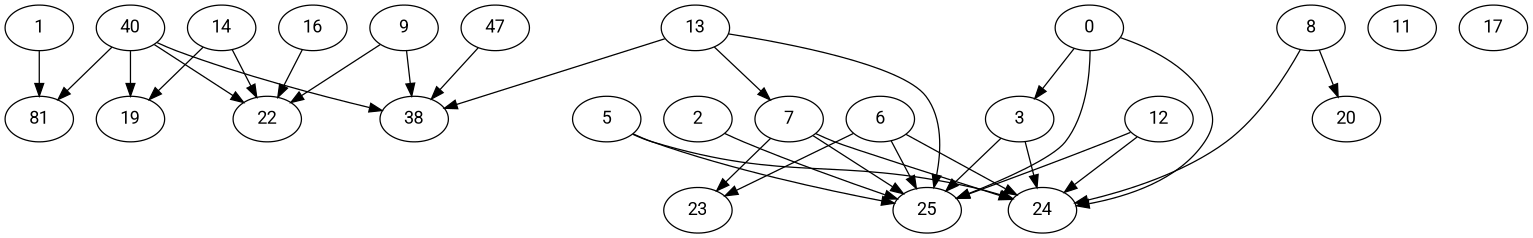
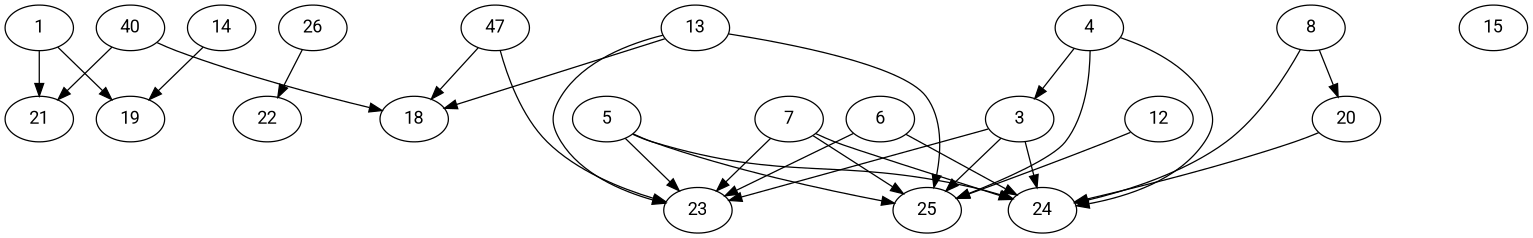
node "16": label "16" -> "26"
node "9": removed
node "0": label "0" -> "4"
node "11": removed
node "17": label "17" -> "15"
edge "14" -> "22": removed
edge "40" -> "19": now "1" -> "19"
edge "13" -> "7": now "13" -> "23"
edge "40" -> "22": removed
node "81": label "81" -> "21"
node "38": label "38" -> "18"
node "2": removed
edge "47" -> "23": added
edge "3" -> "23": added
edge "6" -> "25": removed
edge "5" -> "23": added
edge "12" -> "24": now "20" -> "24"
